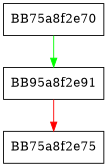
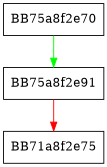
node "BB95a8f2e91": label "BB95a8f2e91" -> "BB75a8f2e91"
node "BB75a8f2e75": label "BB75a8f2e75" -> "BB71a8f2e75"
